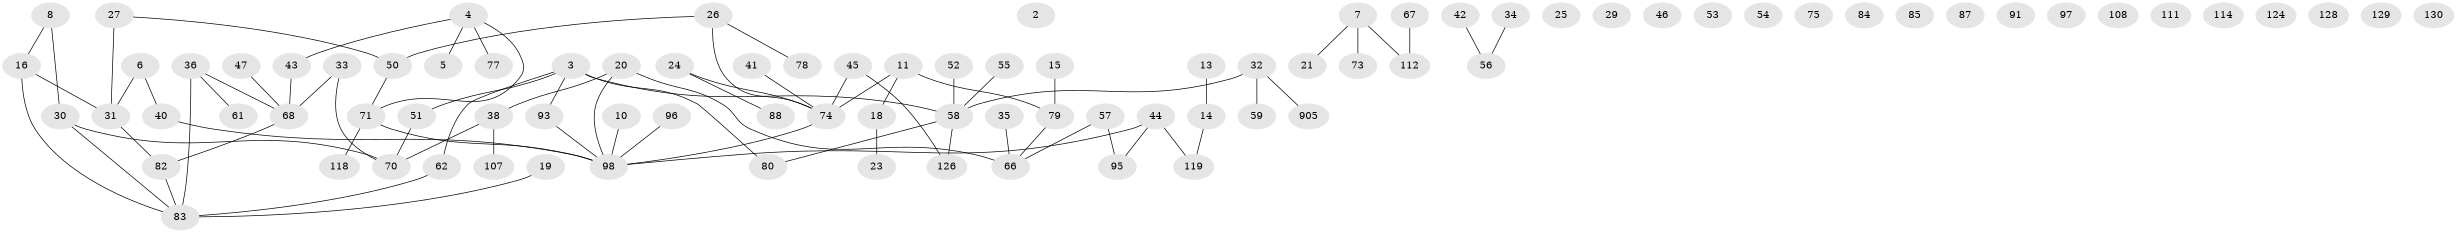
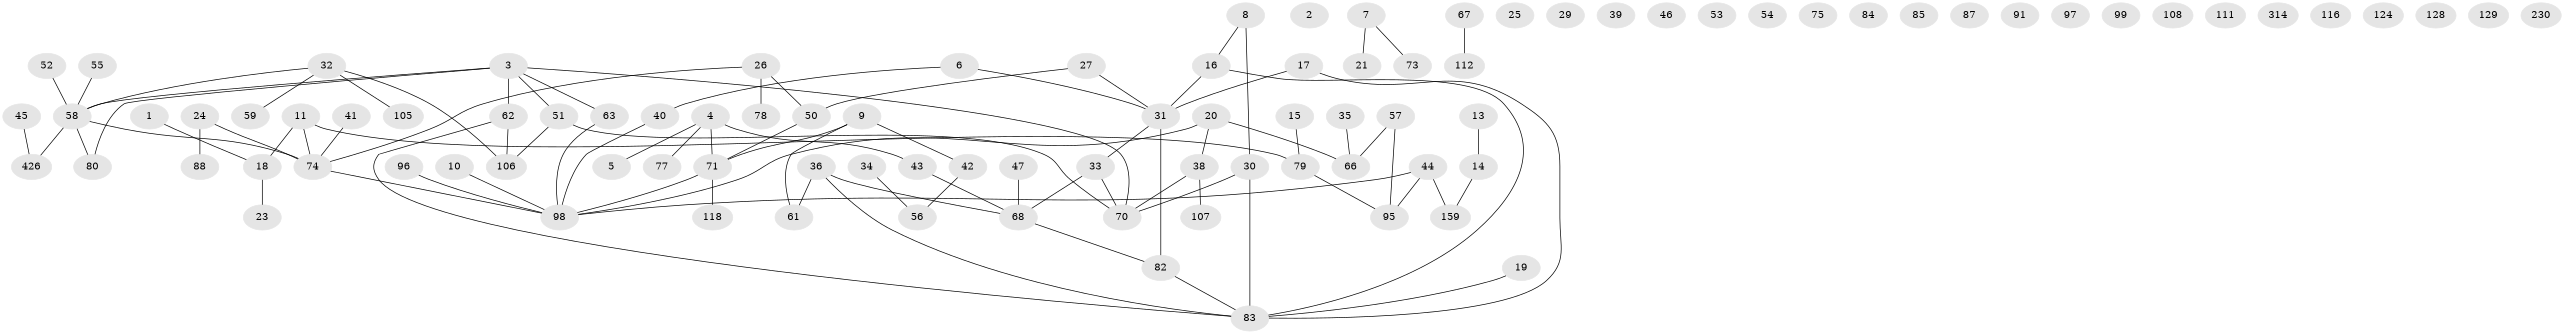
node "39": added
node "99": added
node "114": label "114" -> "314"
node "116": added
node "130": label "130" -> "230"
edge "7" -- "112": removed
node "17": added
edge "45" -- "74": now "58" -- "74"
edge "3" -- "70": added
node "1": added
node "93": label "93" -> "63"
node "9": added
node "905": label "905" -> "105"
edge "79" -- "66": now "79" -- "95"
edge "31" -- "33": added
node "106": added
node "126": label "126" -> "426"
node "119": label "119" -> "159"
